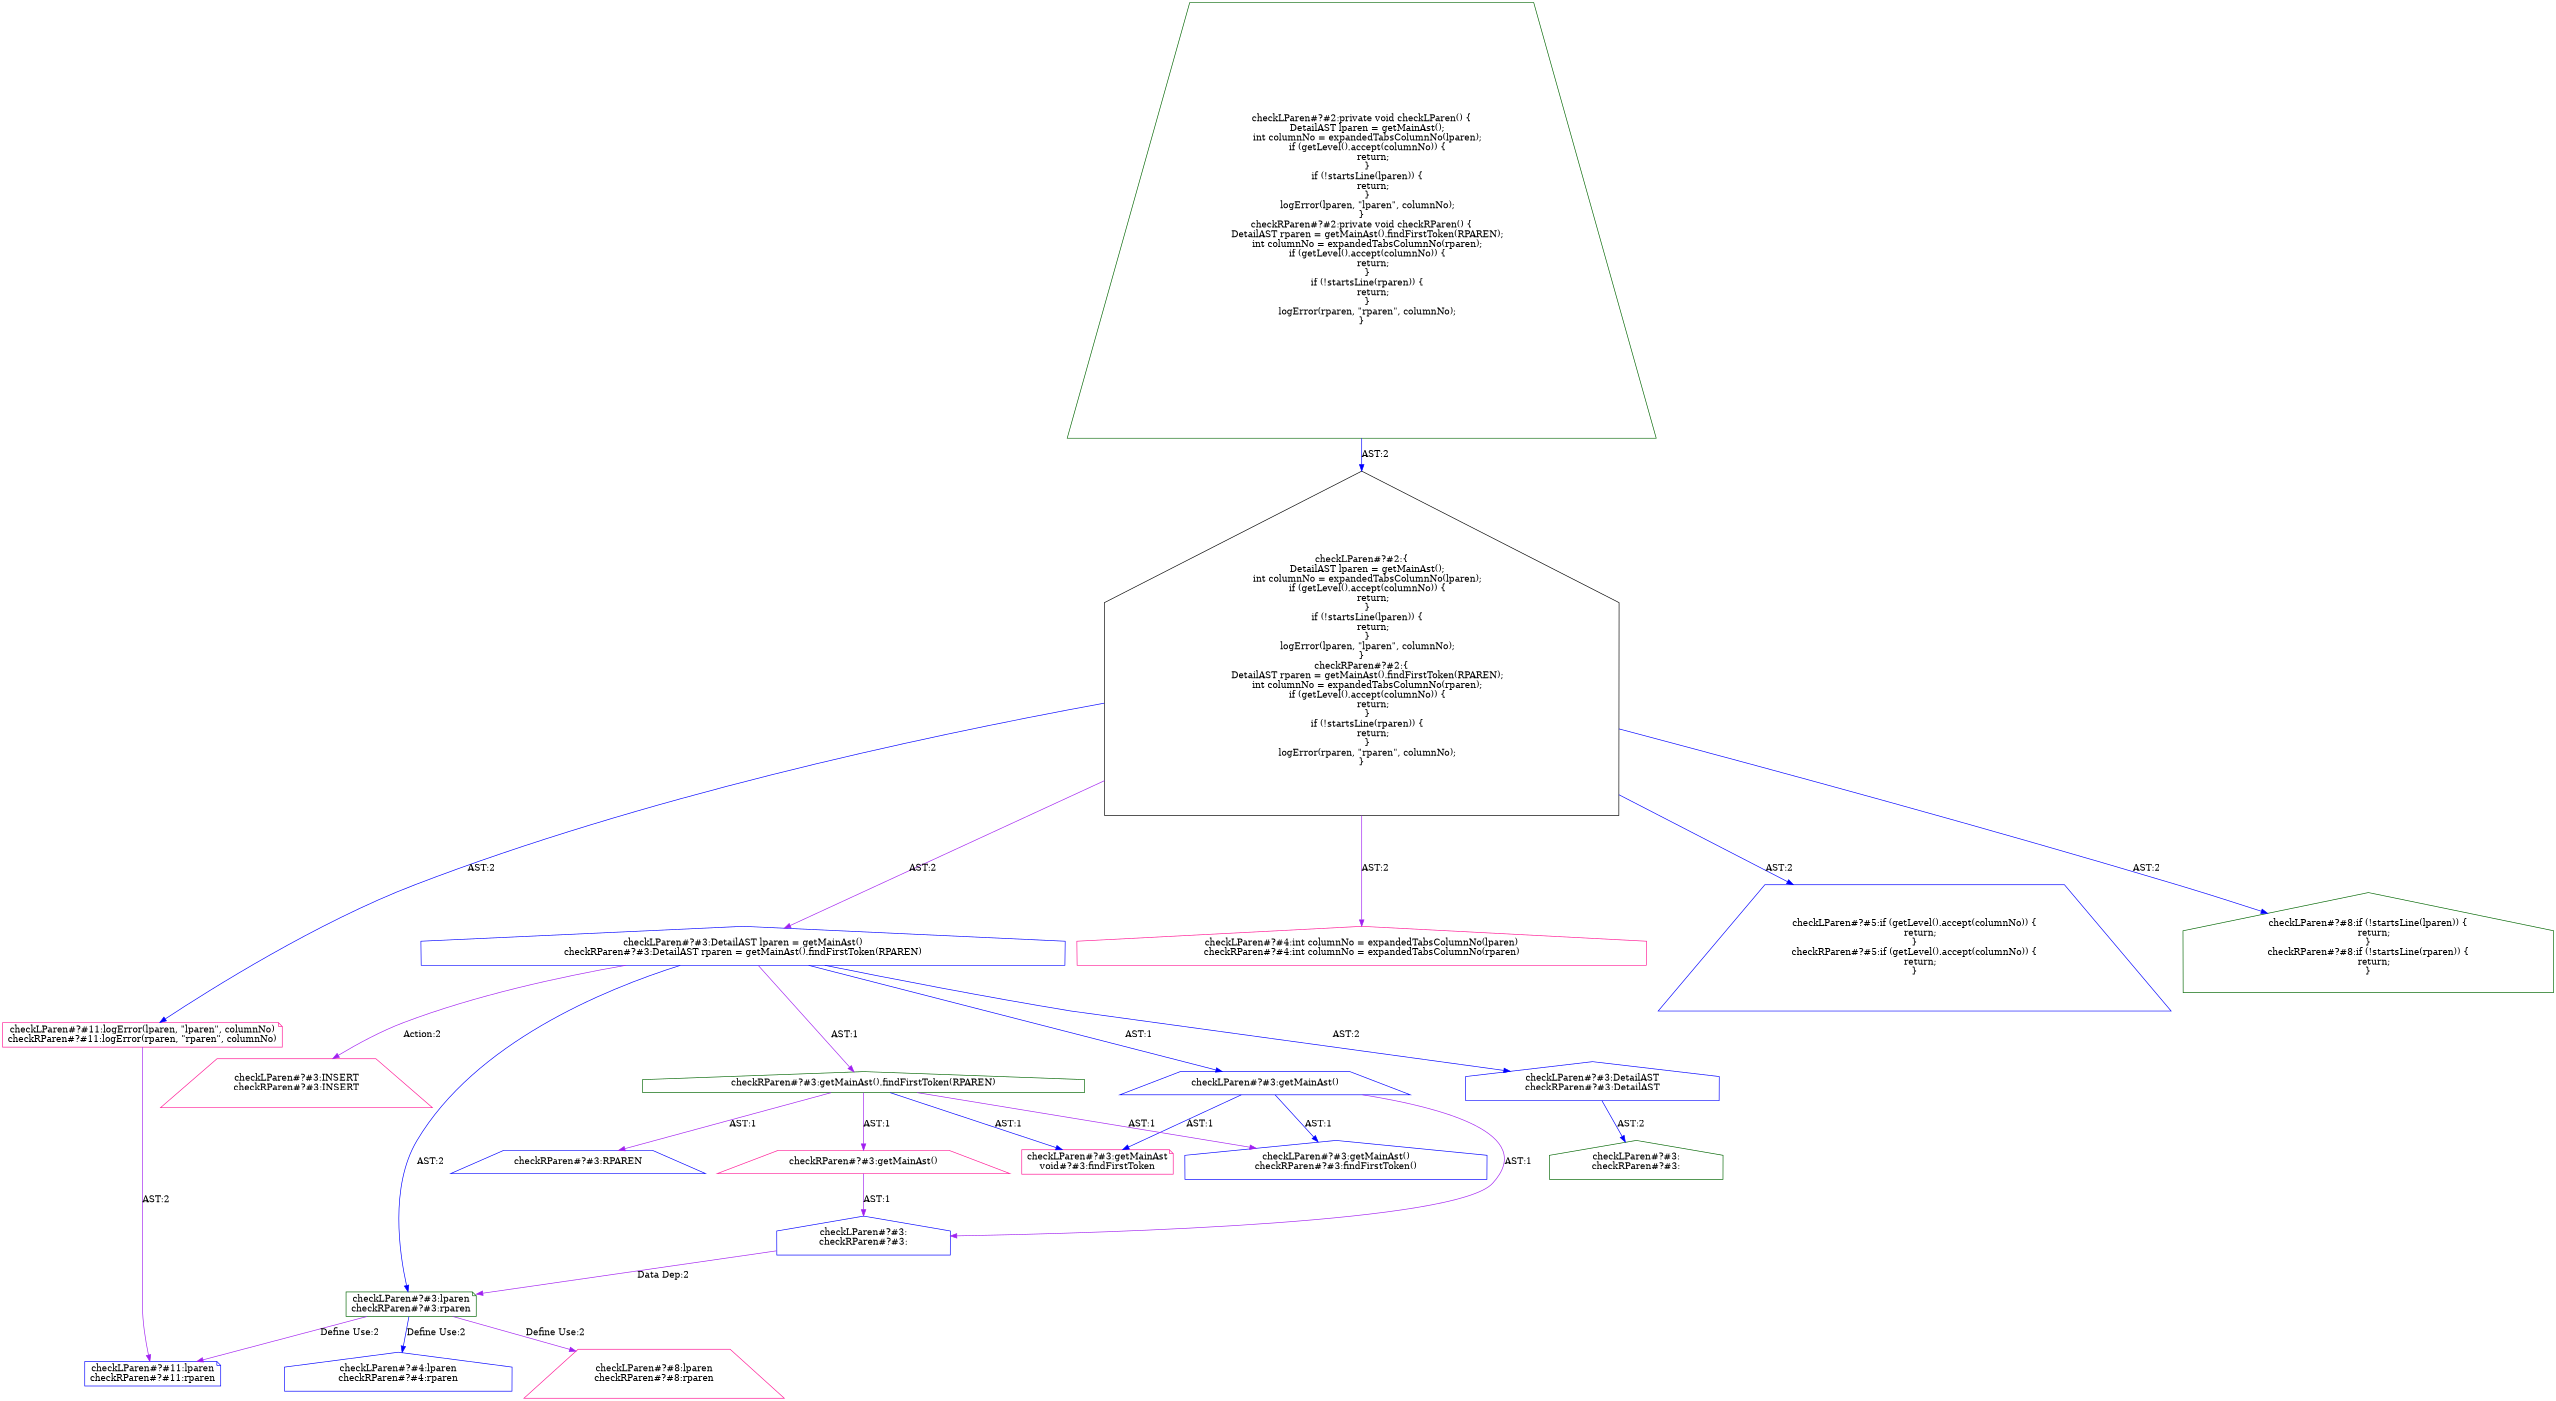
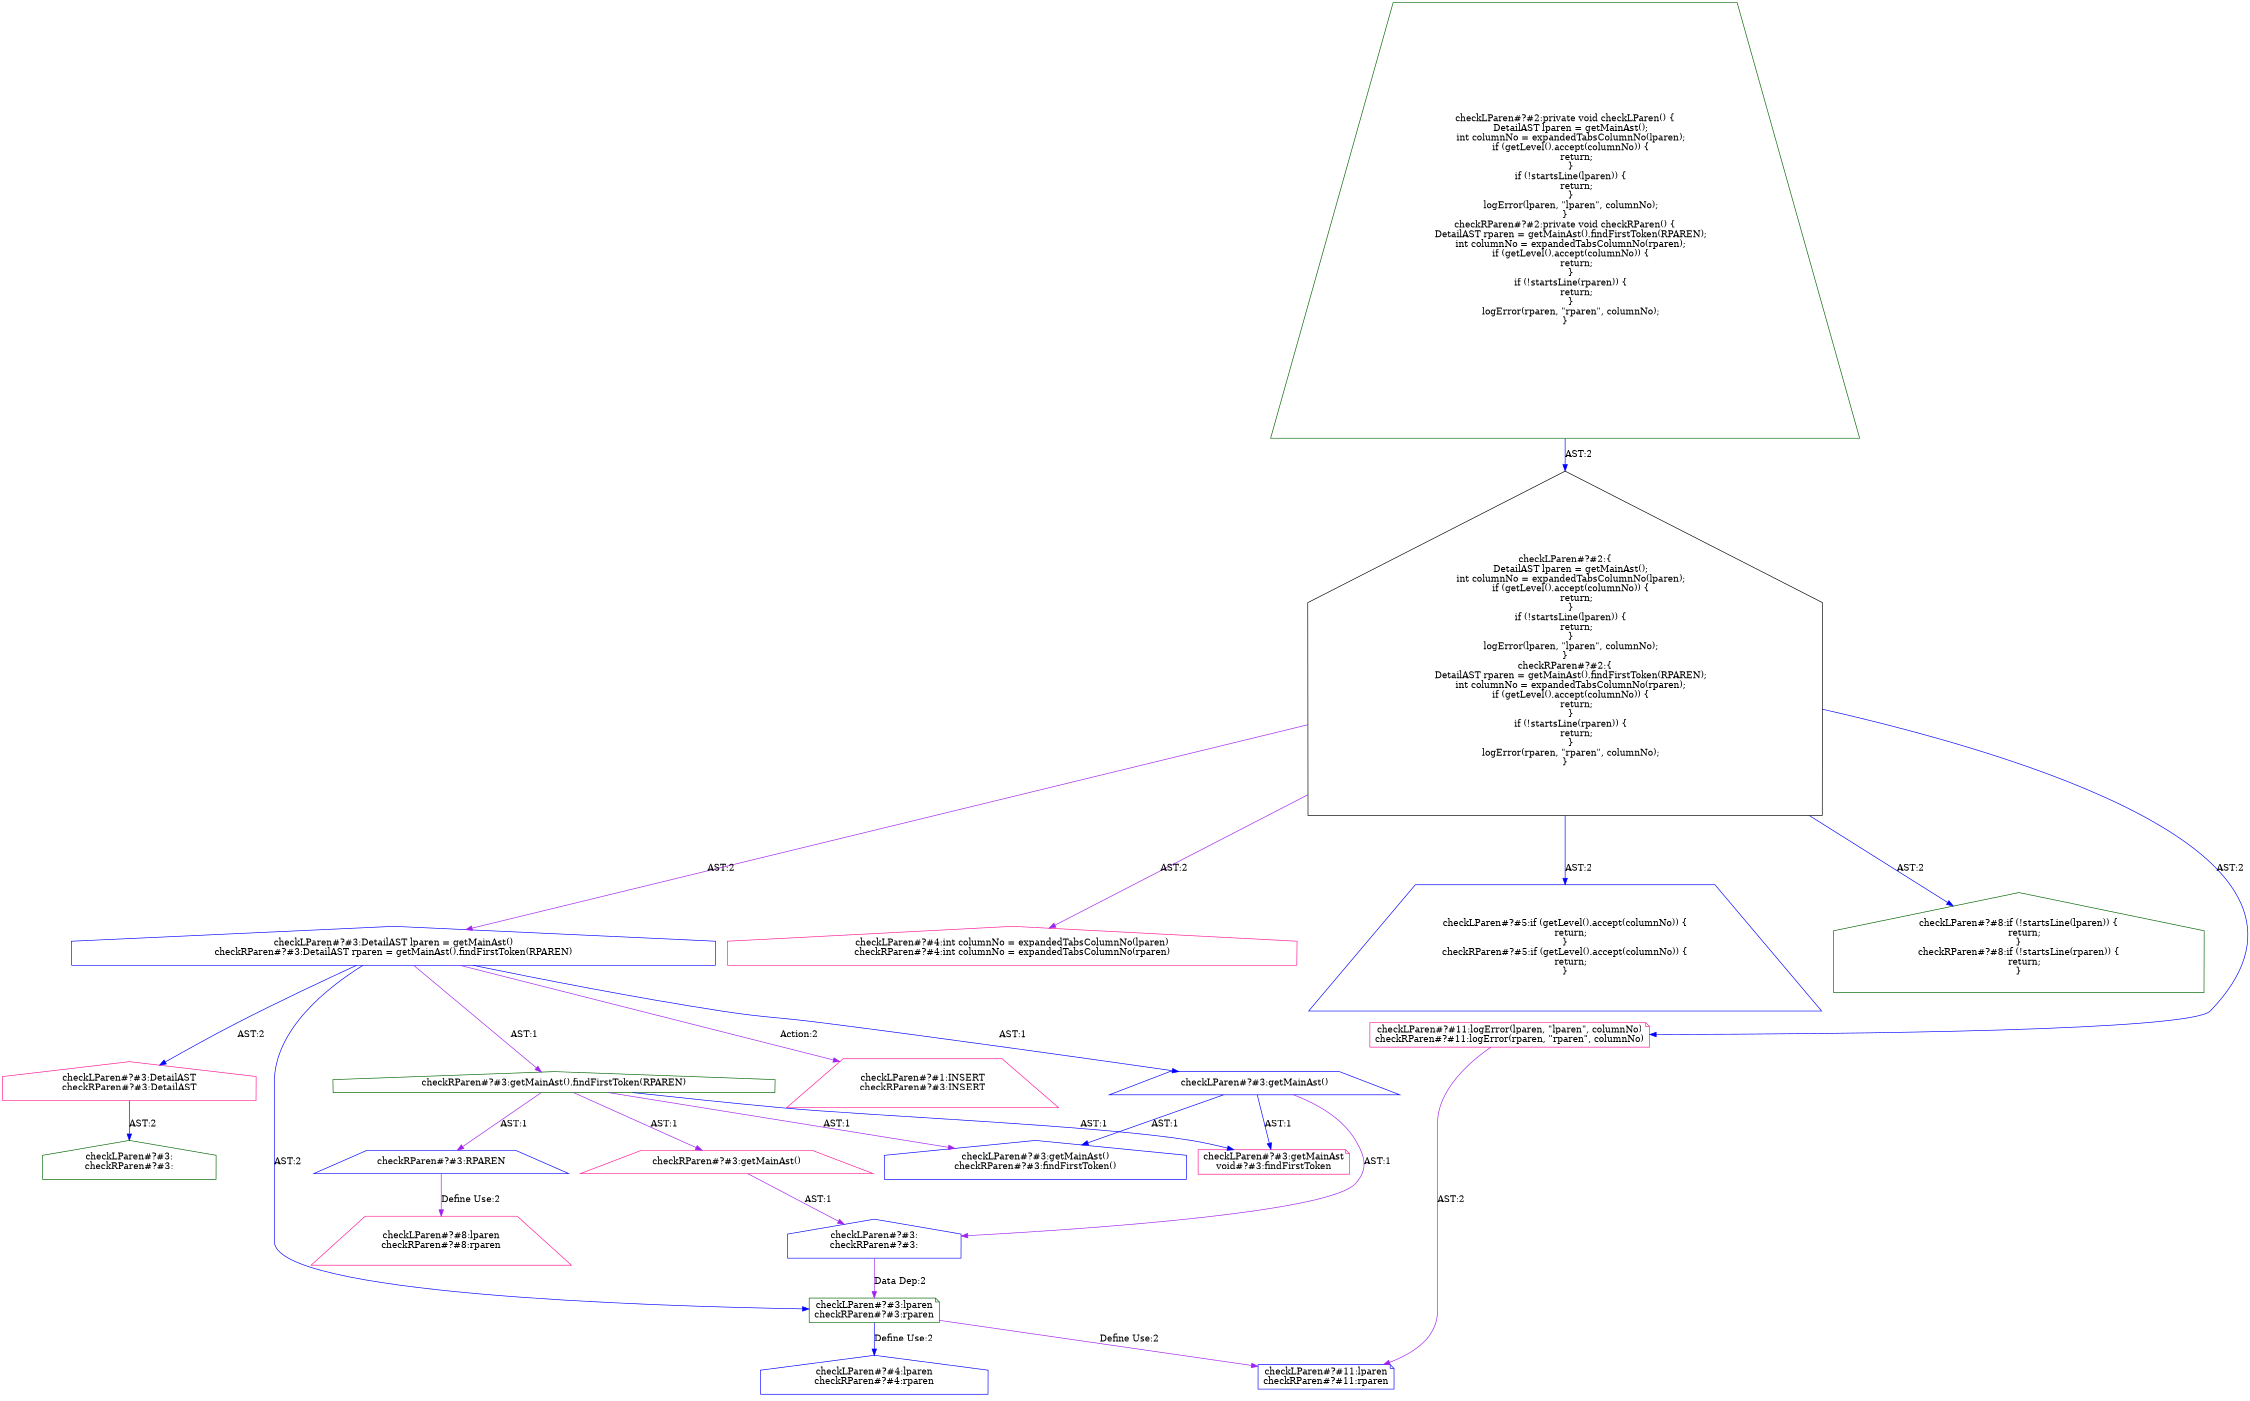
node "checkLParen#?#3:INSERT checkRParen#?#3:INSERT": label "checkLParen#?#3:INSERT checkRParen#?#3:INSERT" -> "checkLParen#?#1:INSERT checkRParen#?#3:INSERT"
node "checkLParen#?#3:DetailAST checkRParen#?#3:DetailAST": color blue -> deeppink
edge "checkLParen#?#3:lparen checkRParen#?#3:rparen" -> "checkLParen#?#8:lparen checkRParen#?#8:rparen": now "checkRParen#?#3:RPAREN" -> "checkLParen#?#8:lparen checkRParen#?#8:rparen"
